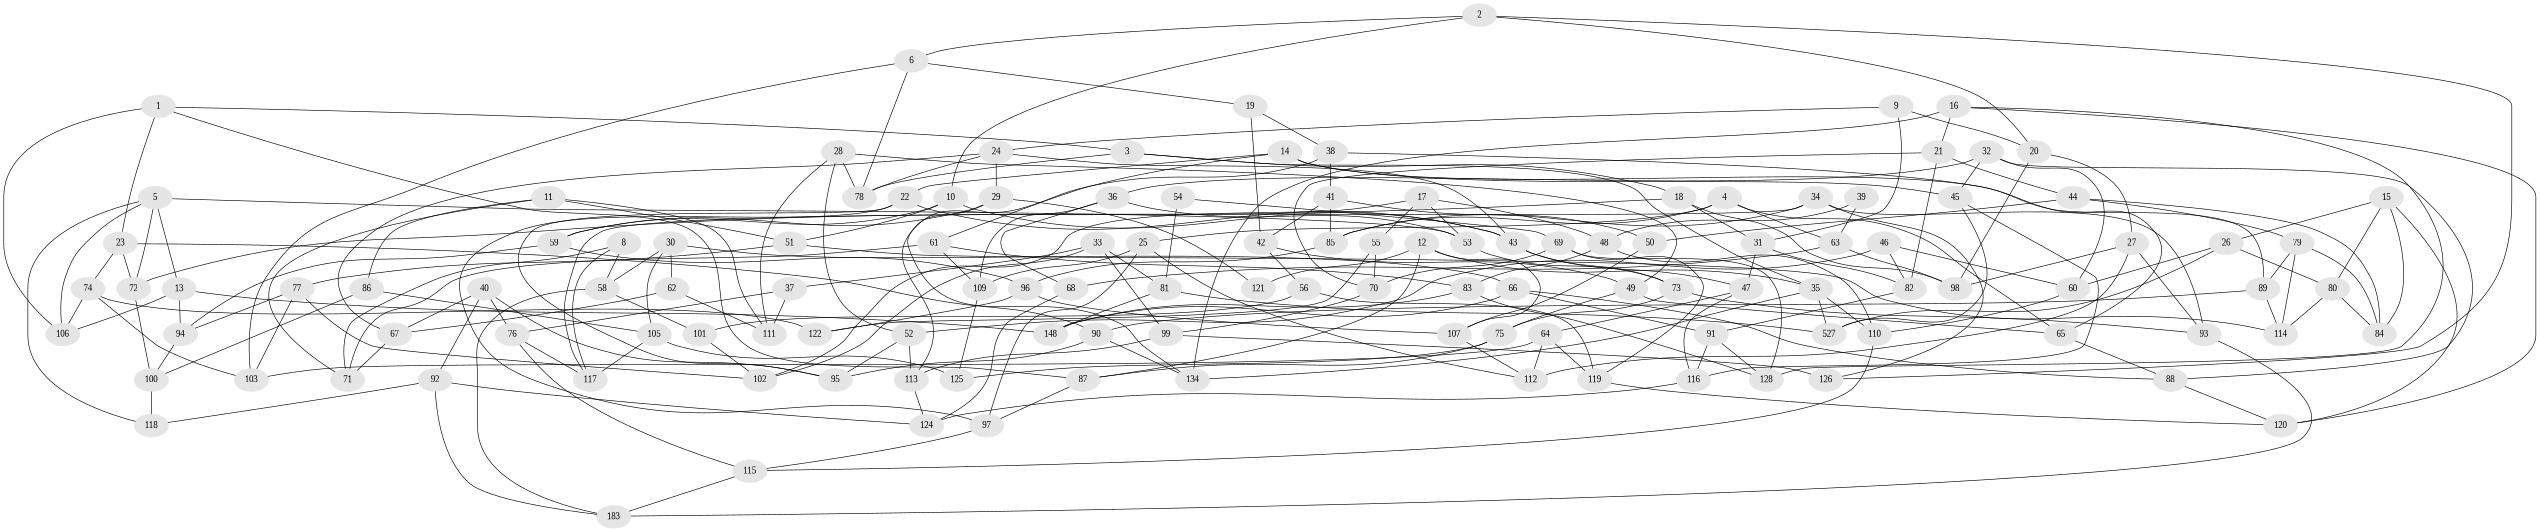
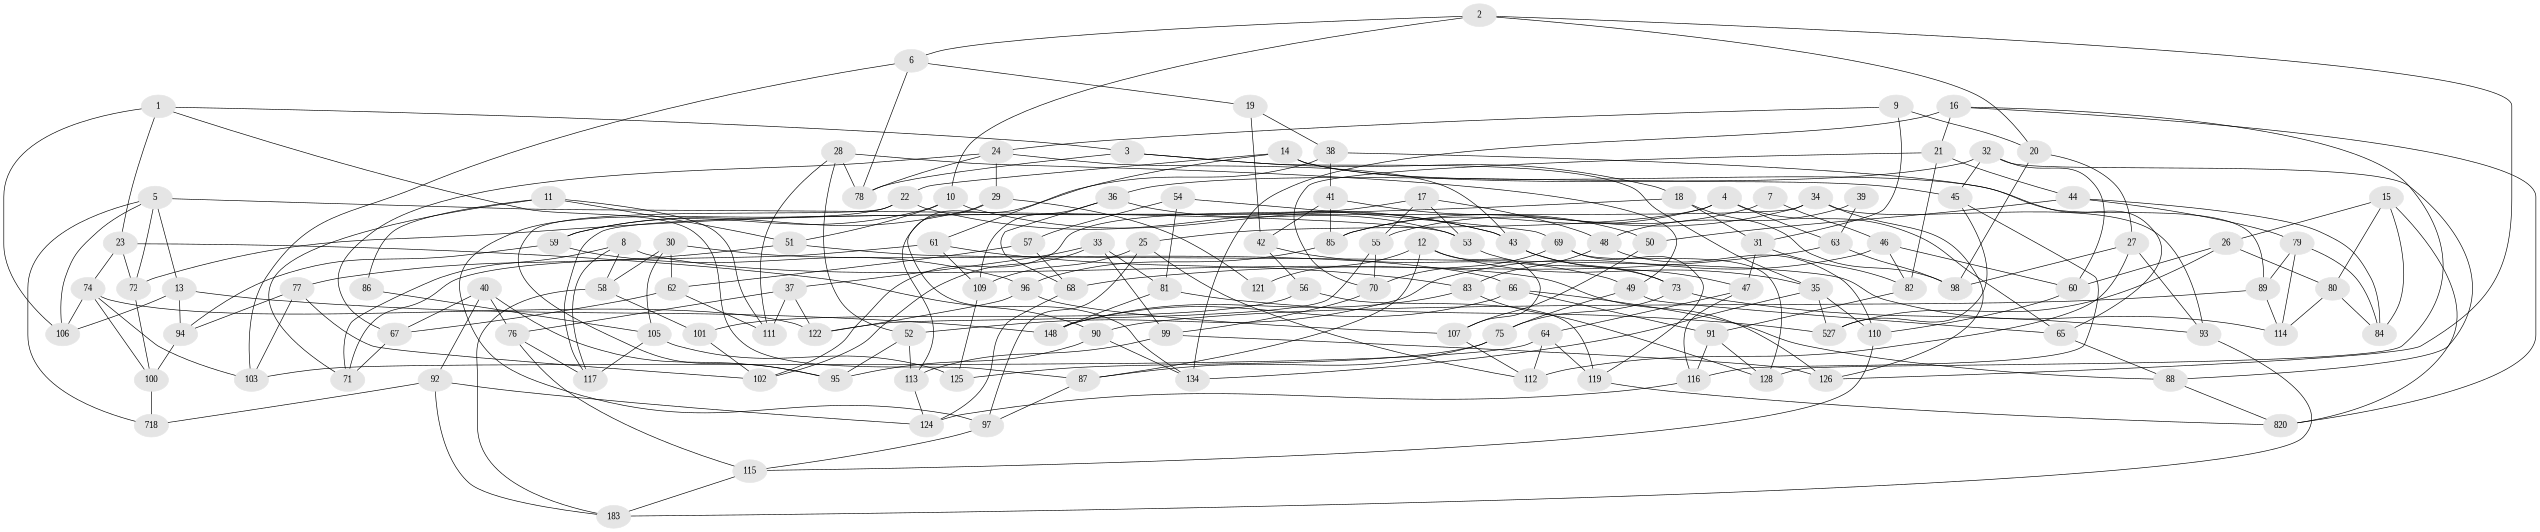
node "7": added
node "57": added
edge "8" -- "126": added
edge "37" -- "122": added
edge "86" -- "100": now "74" -- "100"
node "118": label "118" -> "718"
node "120": label "120" -> "820"
